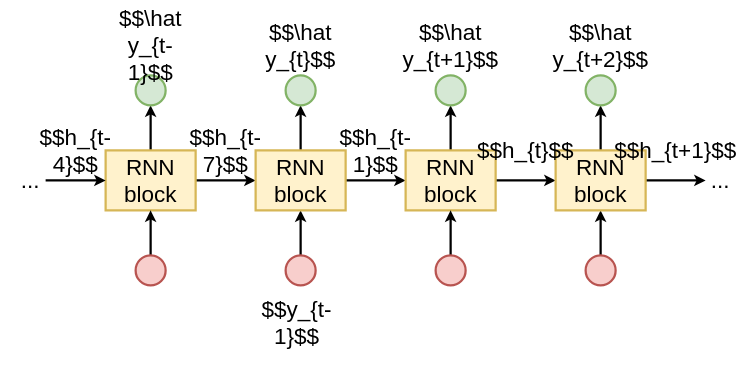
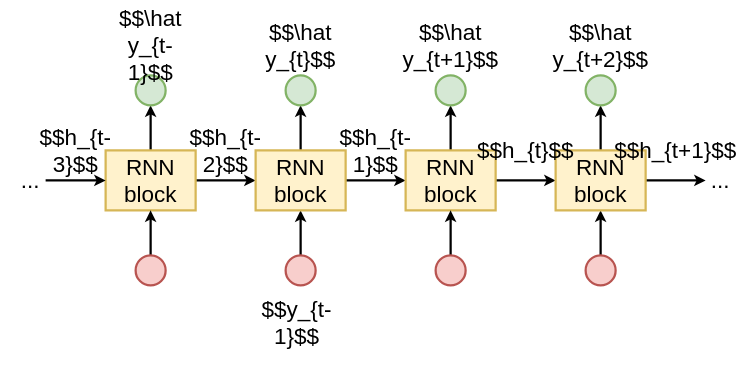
node "$$h_{t-4}$$": label "$$h_{t-4}$$" -> "$$h_{t-3}$$"
node "$$h_{t-7}$$": label "$$h_{t-7}$$" -> "$$h_{t-2}$$"
